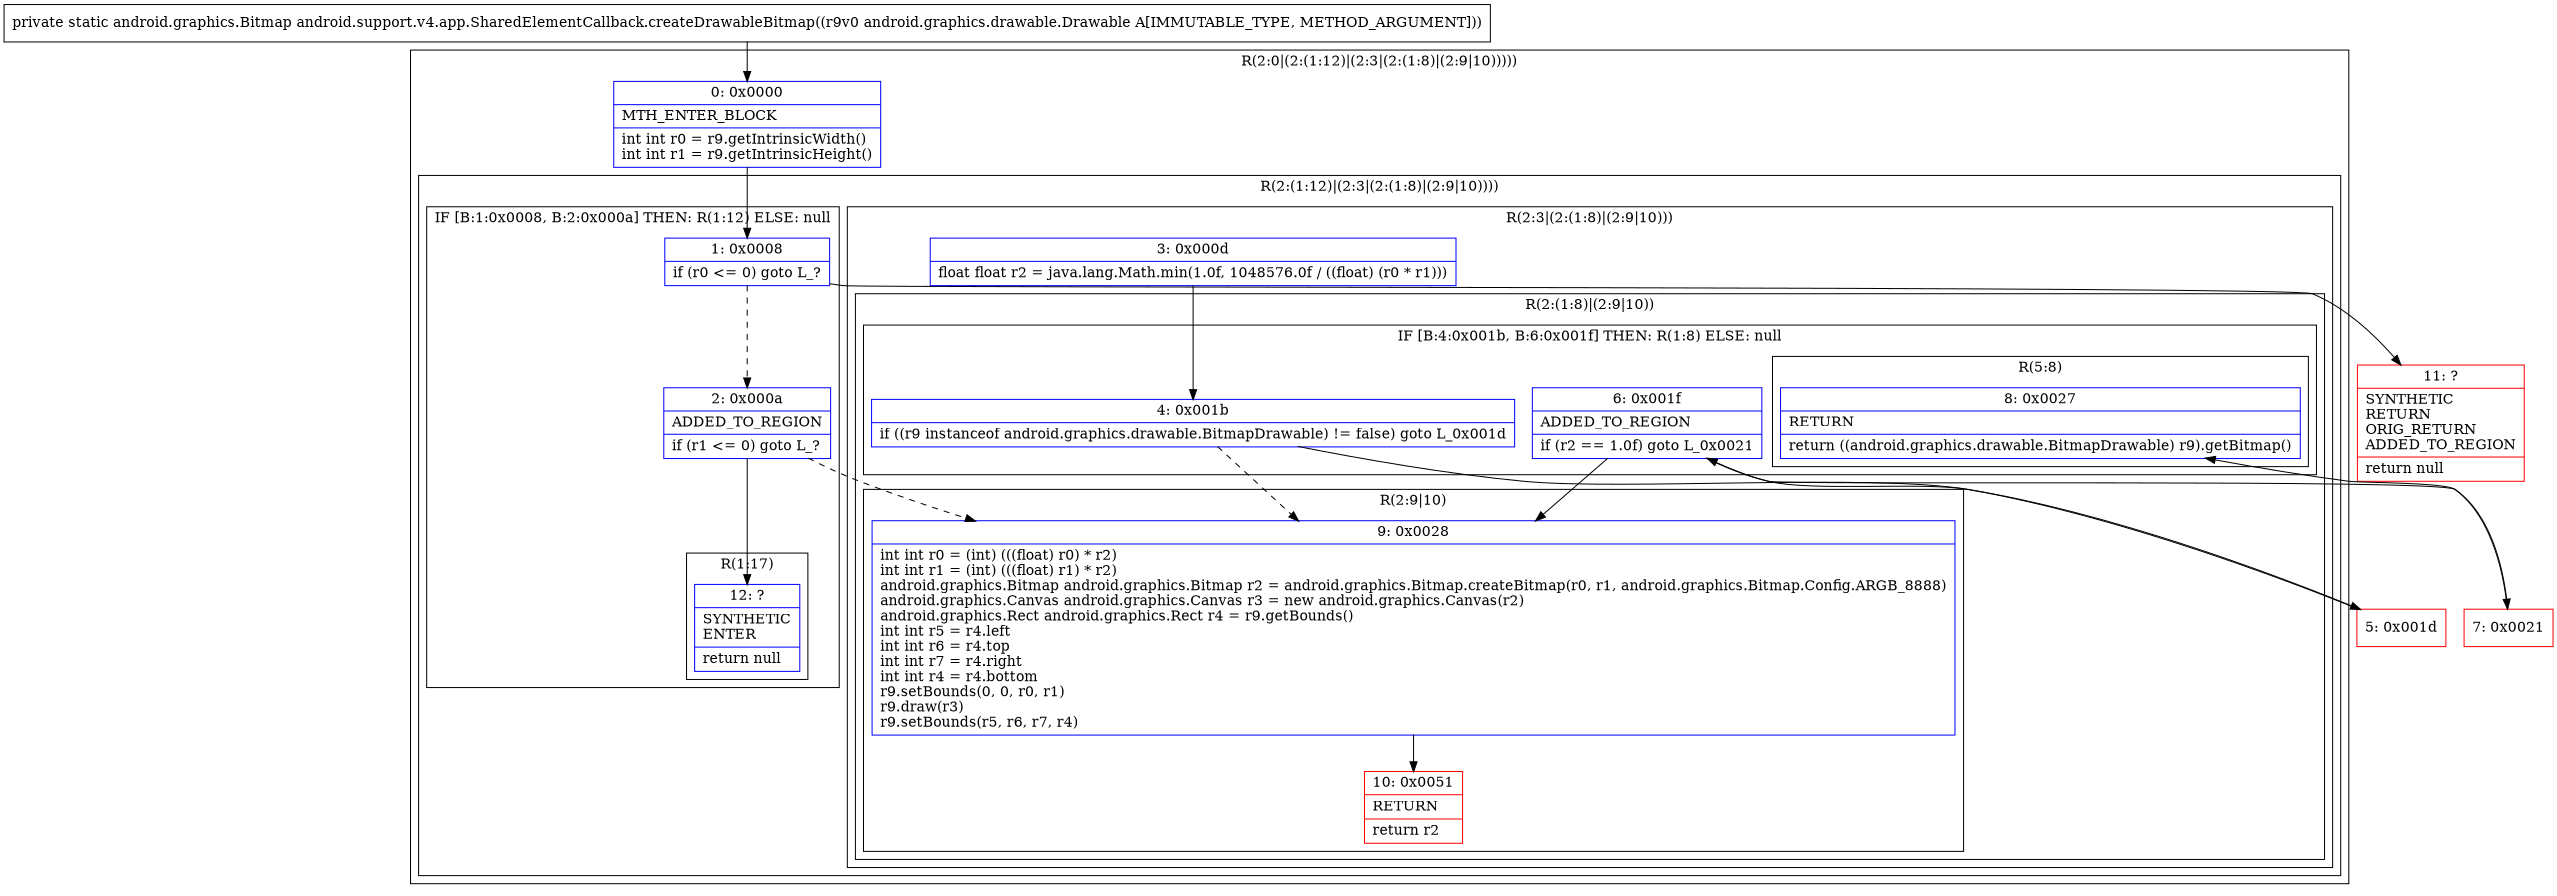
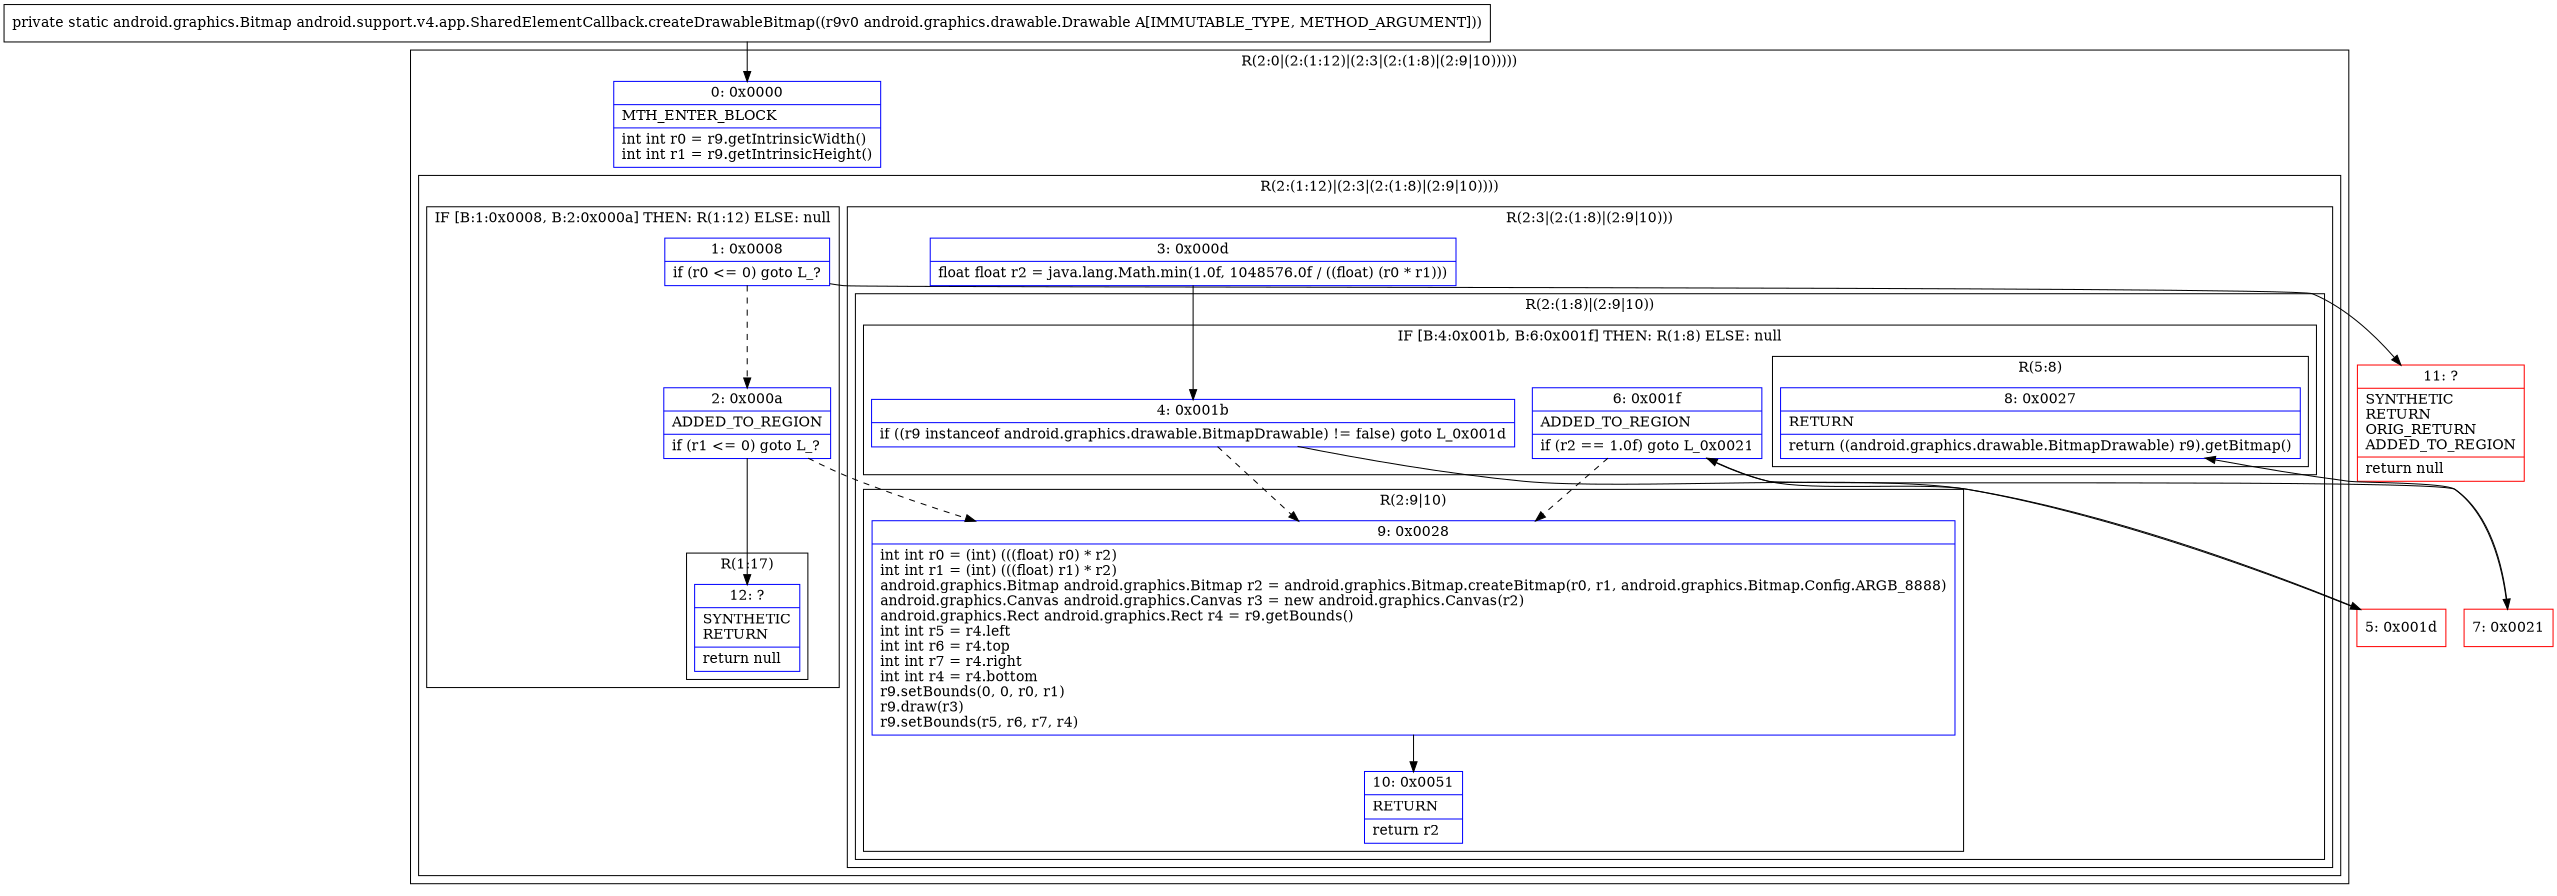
edge "0: 0x0000" -> "1: 0x0008": removed
edge "6: 0x001f" -> "9: 0x0028": style solid -> dashed
node "12: ?": text "ENTER" -> "RETURN"
node "10: 0x0051": color red -> blue
